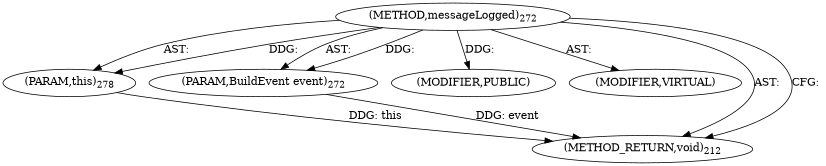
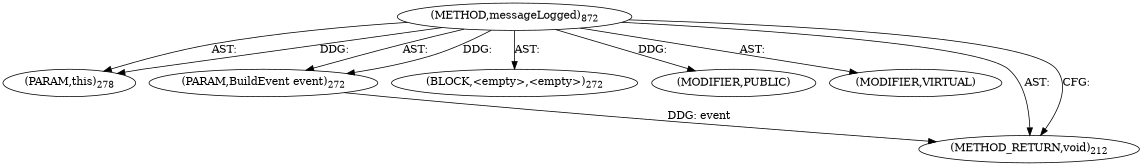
node "(METHOD,messageLogged)": text "272" -> "872"
node "(BLOCK,<empty>,<empty>)": added
edge "(PARAM,this)" -> "(METHOD_RETURN,void)": removed, label "DDG: this"
